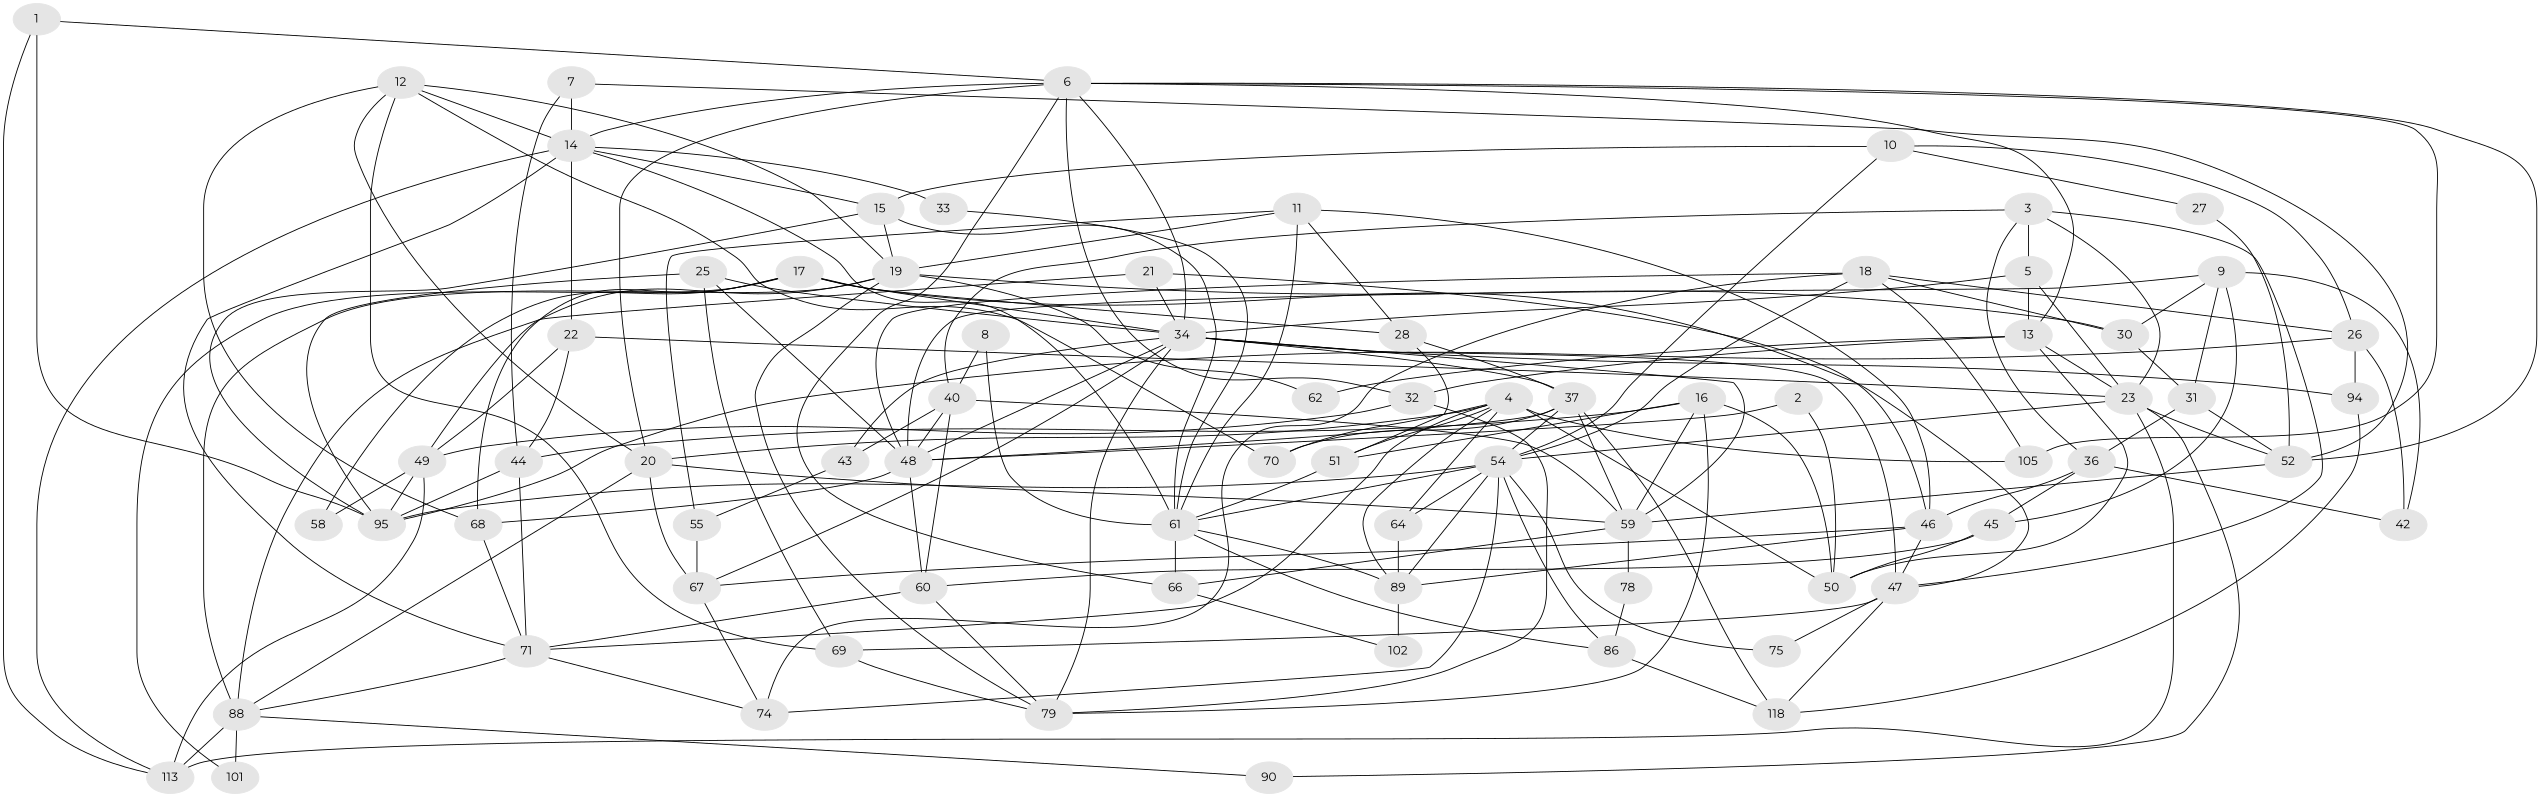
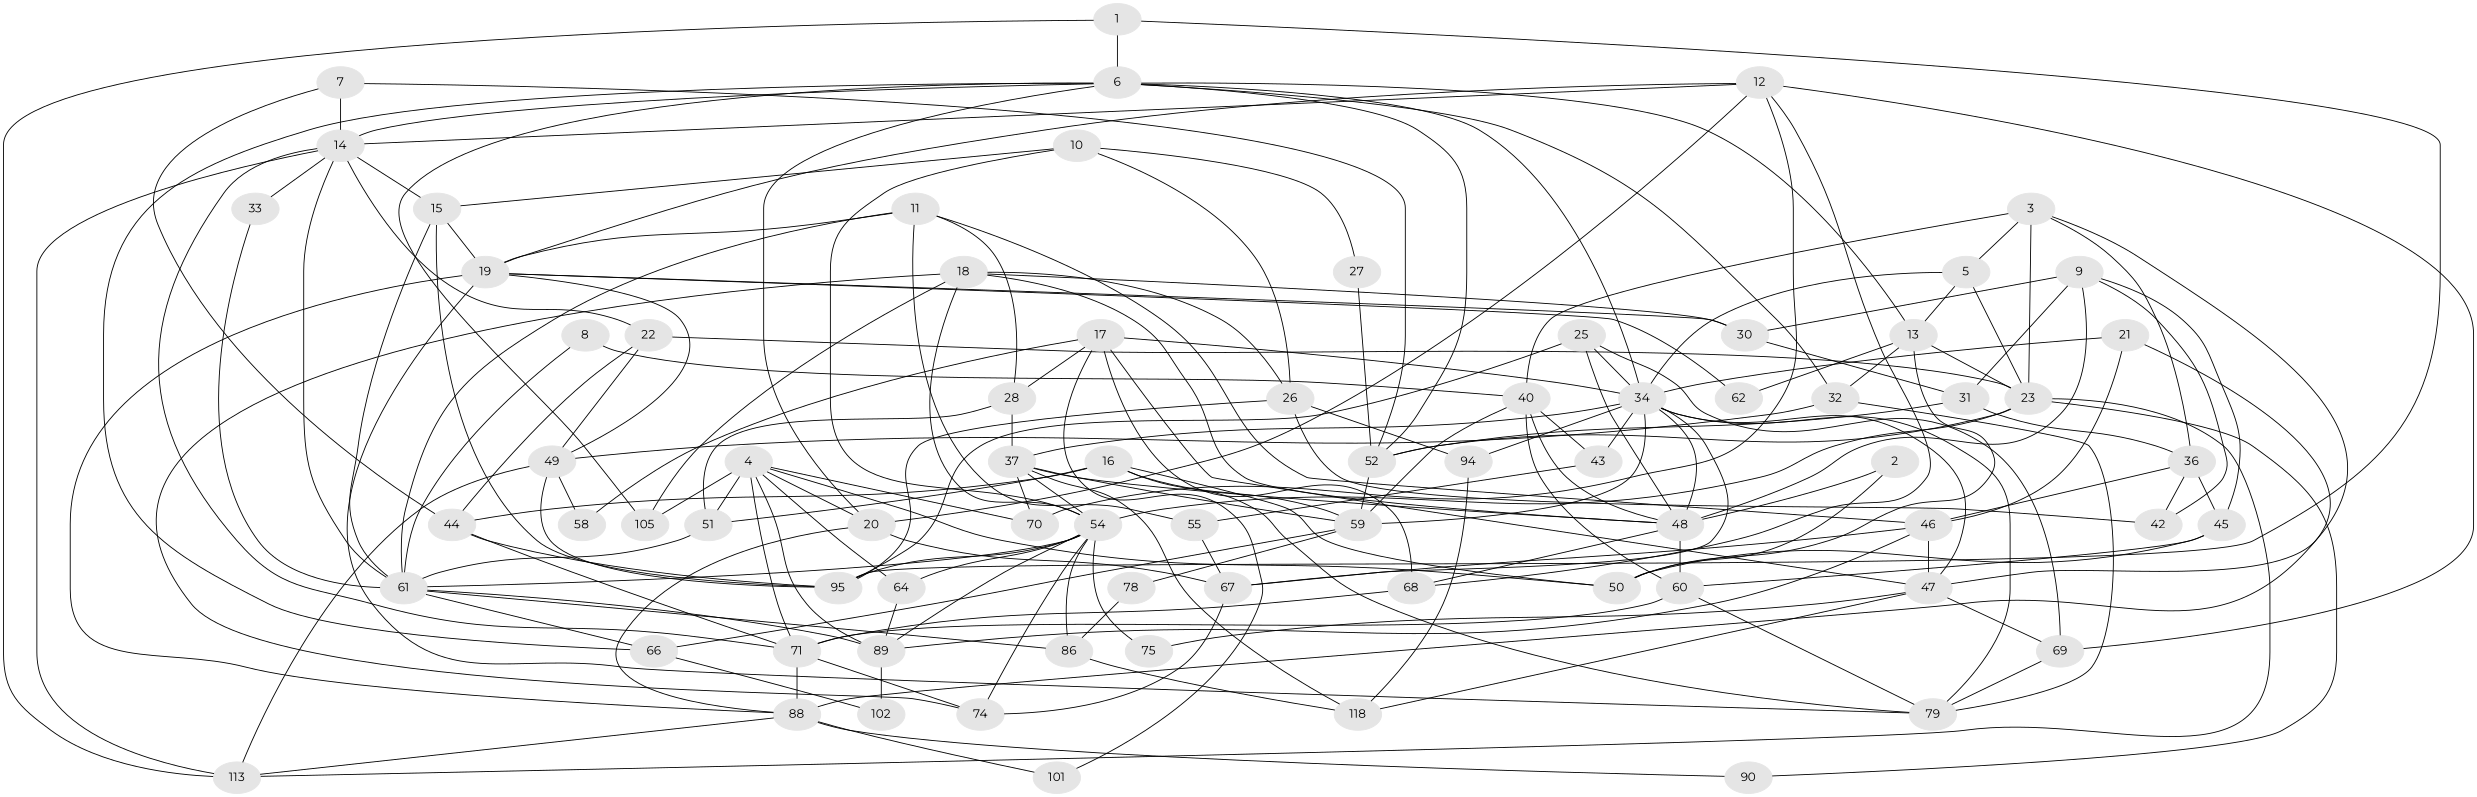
edge "20" -- "59": removed
